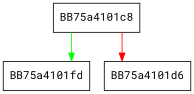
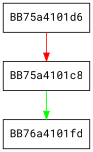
edge "BB75a4101c8" -> "BB75a4101d6": reversed
node "BB75a4101fd": label "BB75a4101fd" -> "BB76a4101fd"
